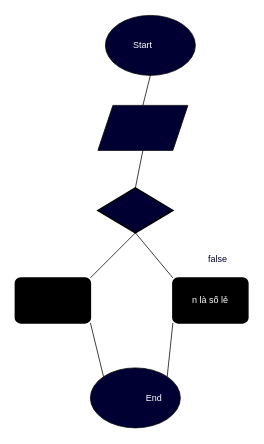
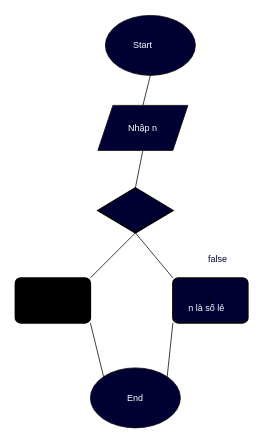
node "Nhập n": added
node "n là số lẻ": moved (210, 300) -> (207, 308)
node "a": fillcolor #000000 -> #000033
node "End": moved (154, 398) -> (135, 398)
